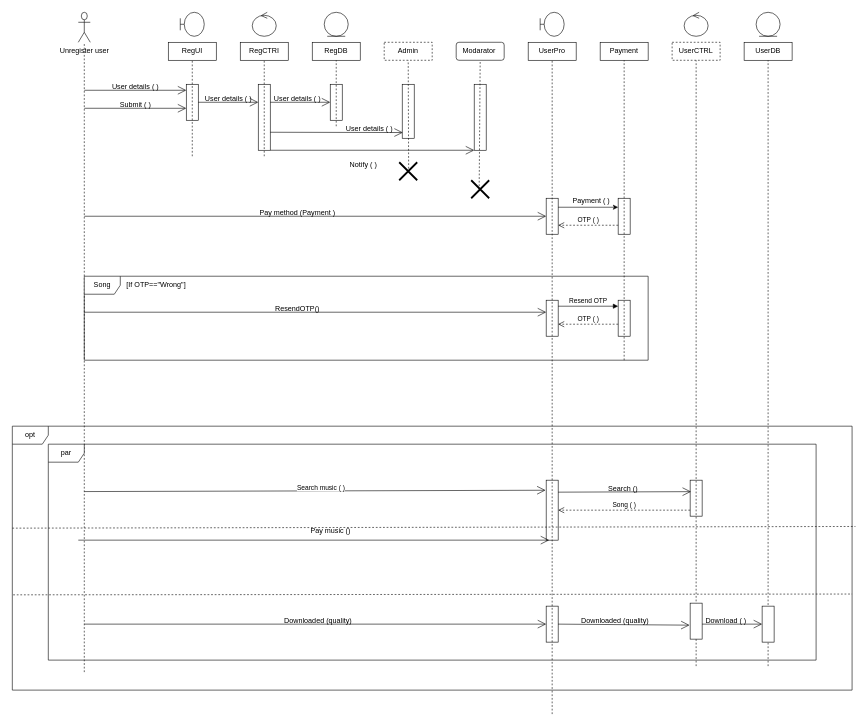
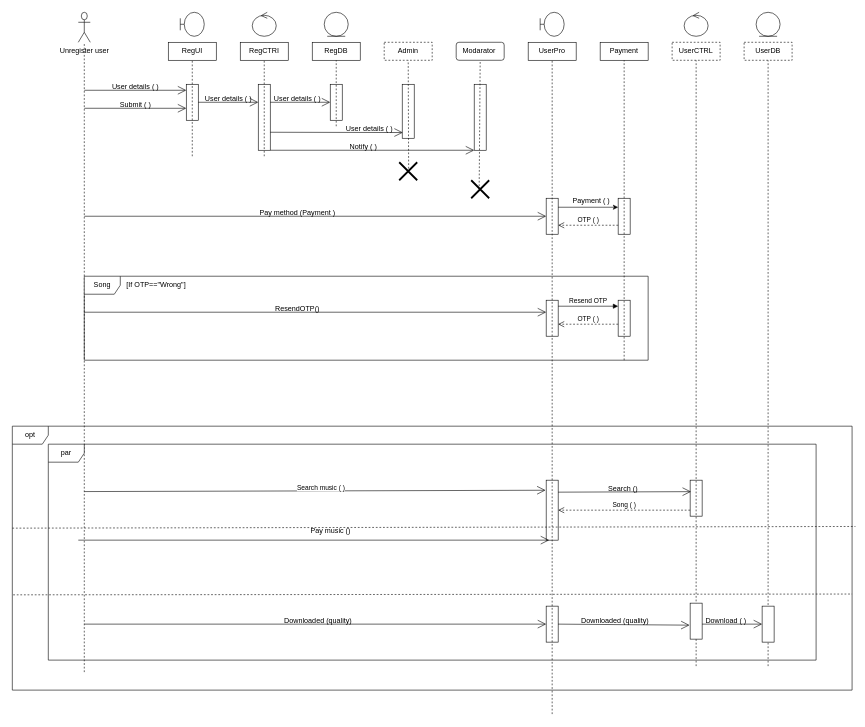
node "UserDB": style solid -> dashed
node "Notify ( )": moved (363, 165) -> (363, 147)
